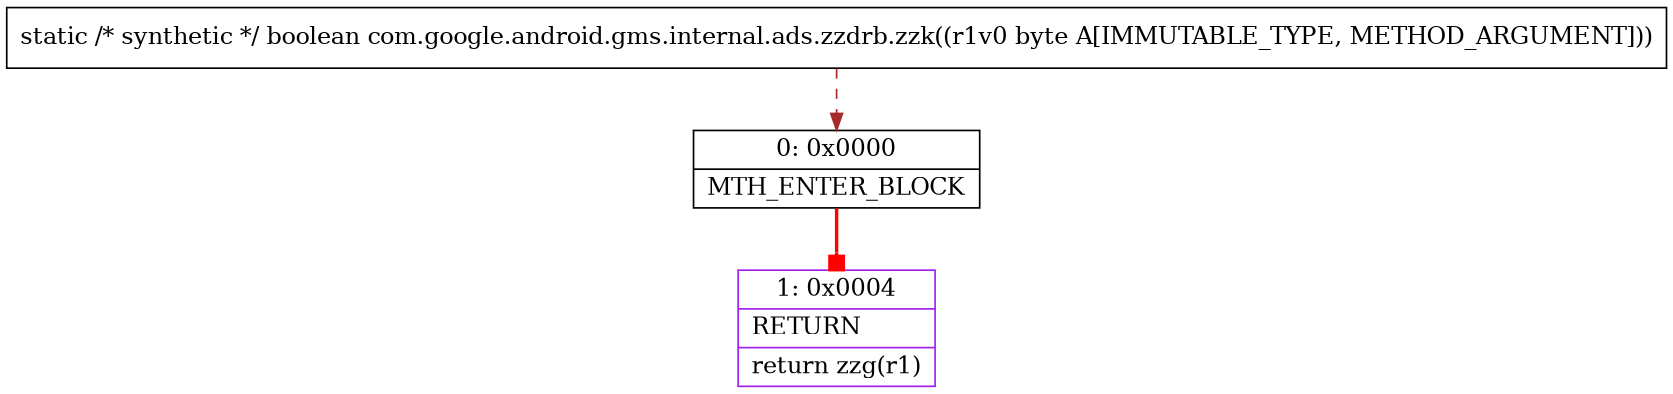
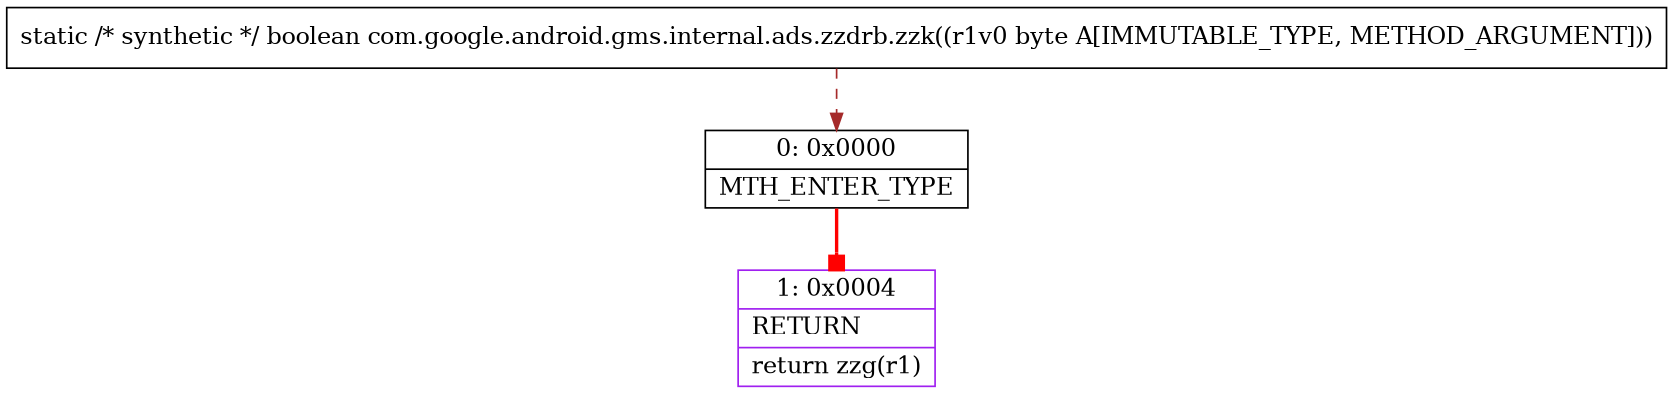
node "0: 0x0000": text "MTH_ENTER_BLOCK" -> "MTH_ENTER_TYPE"
